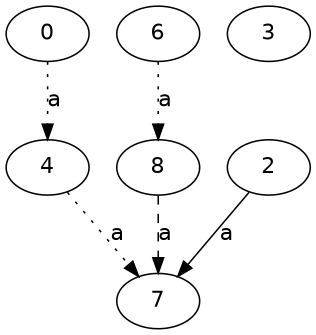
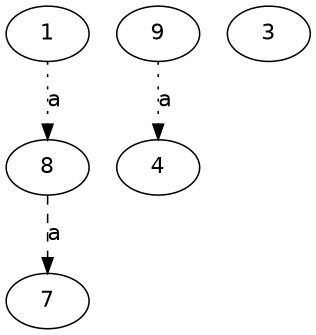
node "0": label "0" -> "9"
node "6": label "6" -> "1"
node "2": removed
edge "4" -> "7": removed, label "a"
